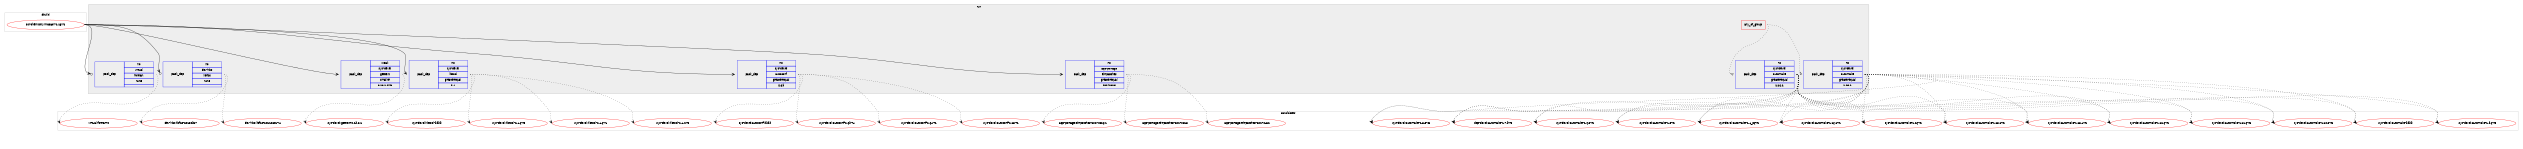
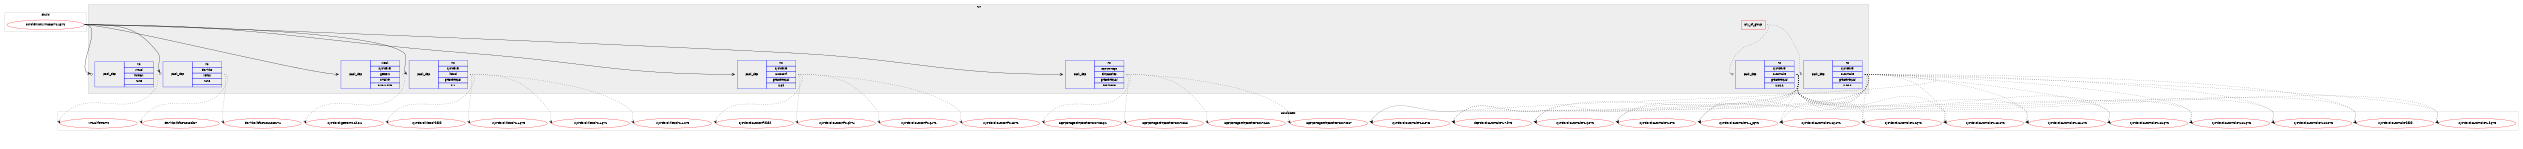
node "app-portage/elt-patches-20170317": added
